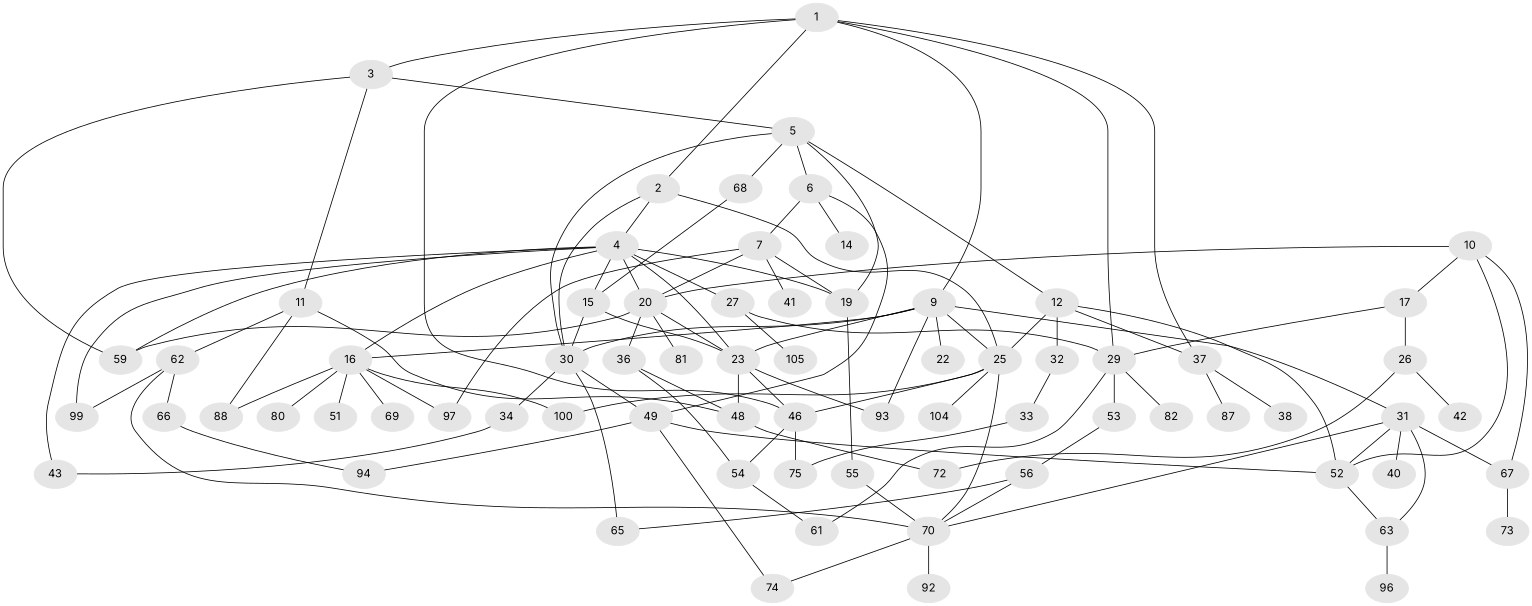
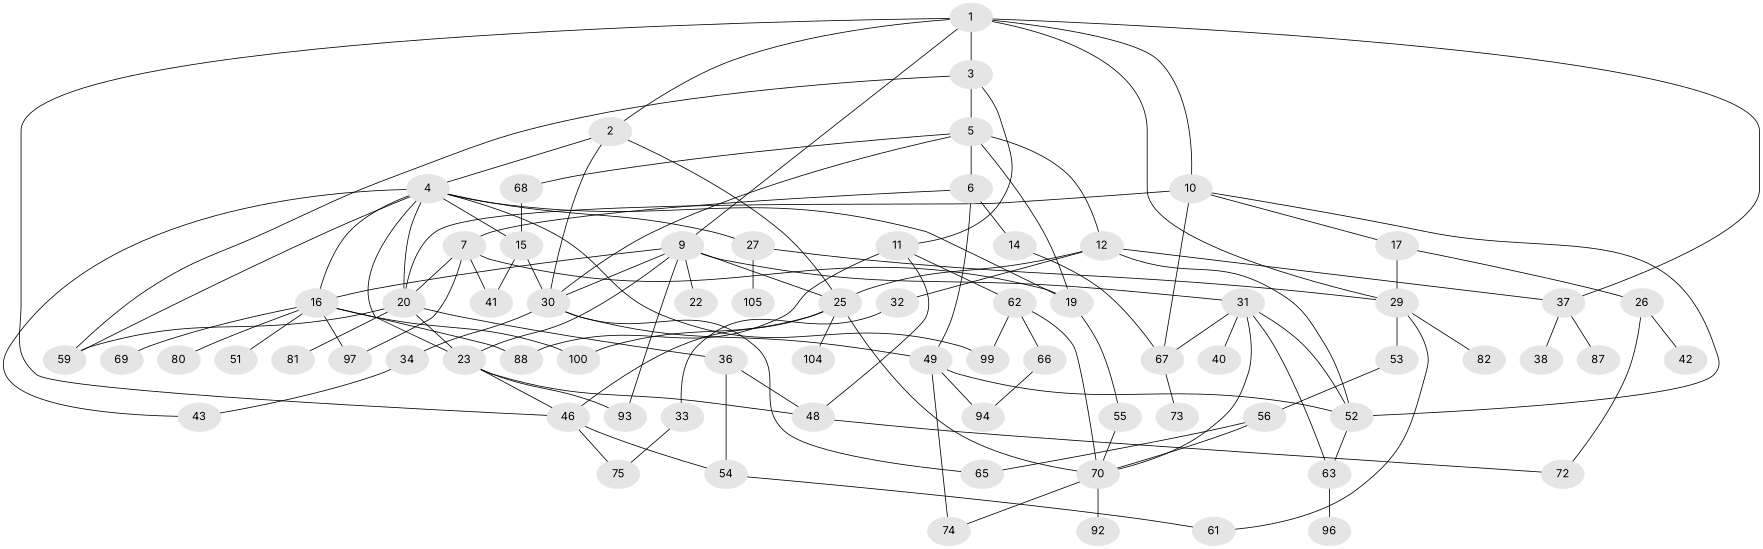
edge "1" -- "10": added
edge "14" -- "67": added
edge "15" -- "23": now "15" -- "41"
